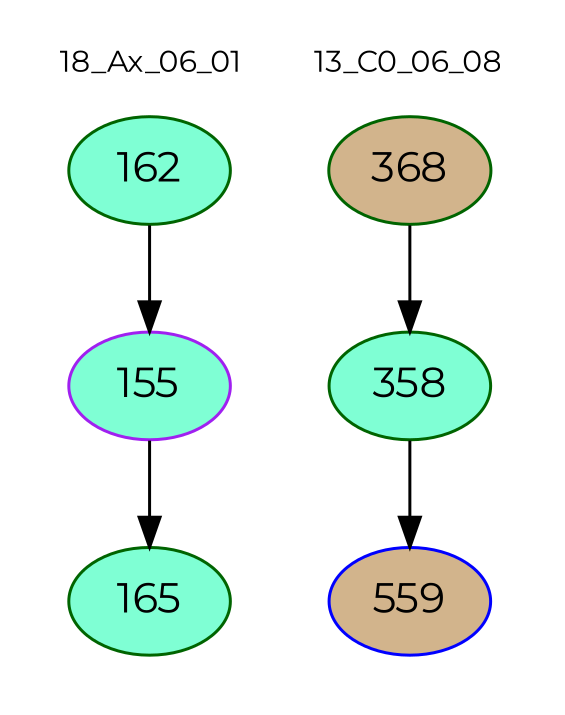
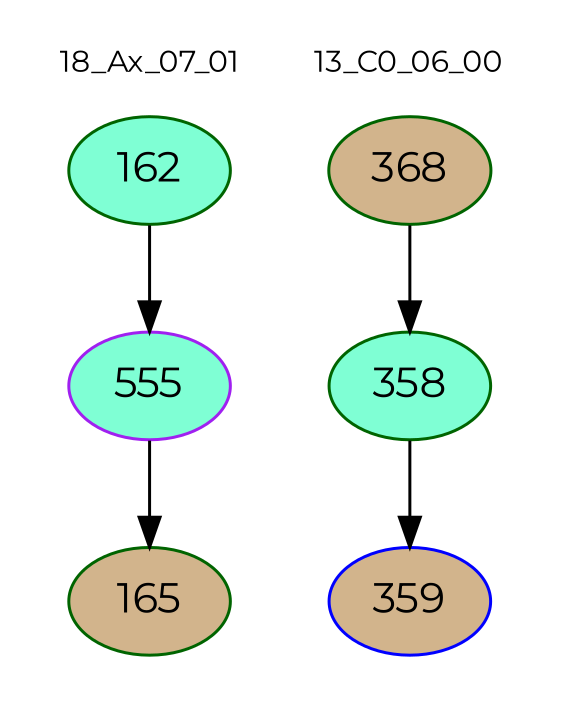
cluster "18_Ax_06_01": label "18_Ax_06_01" -> "18_Ax_07_01"
cluster "13_C0_06_08": label "13_C0_06_08" -> "13_C0_06_00"
node "155": label "155" -> "555"
node "165": fillcolor aquamarine -> tan
node "559": label "559" -> "359"
